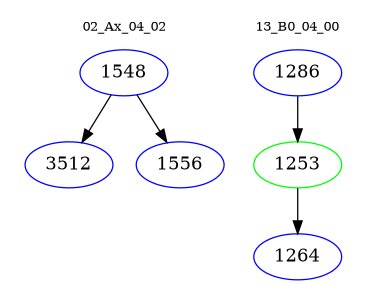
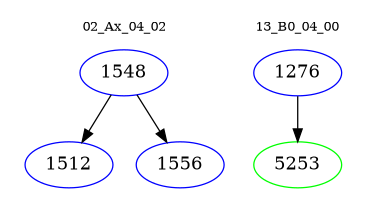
node "1286": label "1286" -> "1276"
node "3512": label "3512" -> "1512"
node "1253": label "1253" -> "5253"
node "1264": removed
